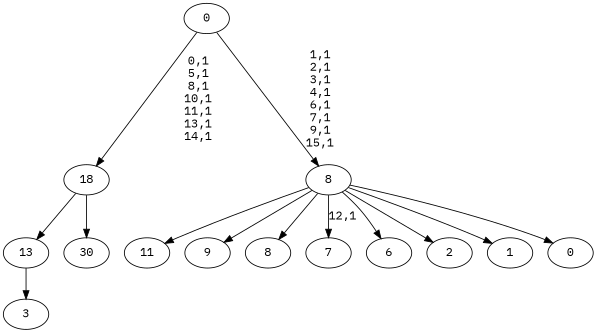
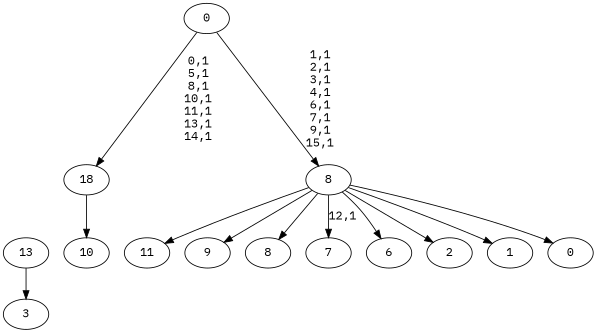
edge "18" -> "13": removed
node "30": label "30" -> "10"
